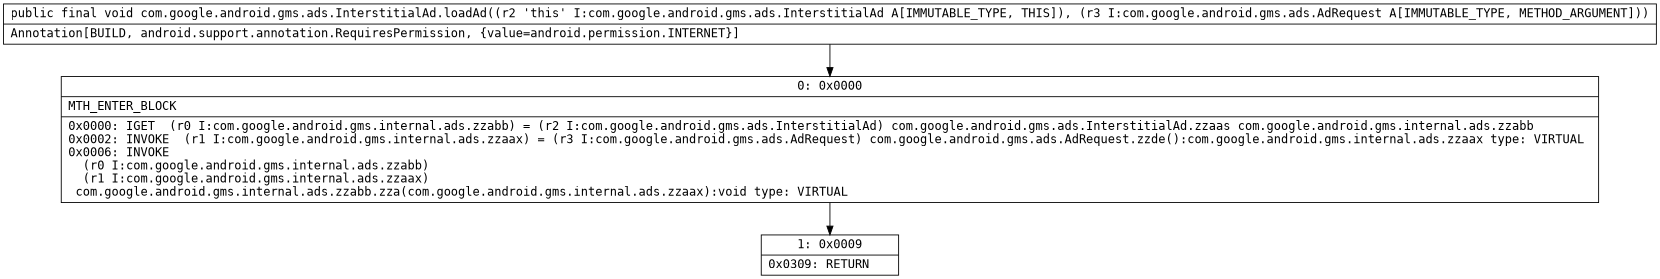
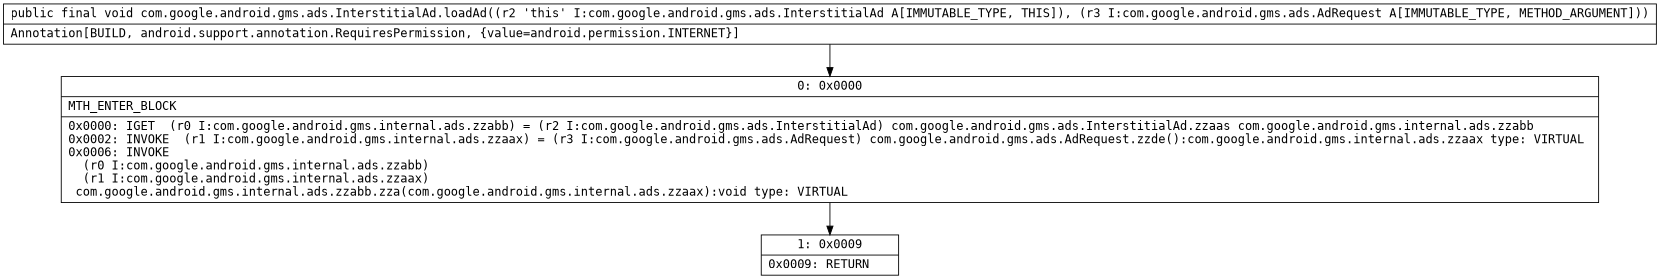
node "1: 0x0009": text "0x0309: RETURN" -> "0x0009: RETURN"
